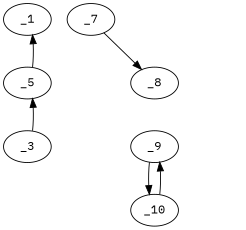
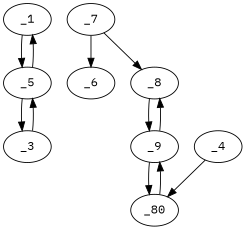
edge "_1" -> "_5": added
node "_6": added
edge "_5" -> "_3": added
edge "_8" -> "_9": added
edge "_9" -> "_8": added
node "_4": added
node "_10": label "_10" -> "_80"
